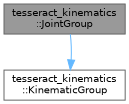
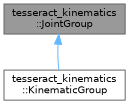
edge "tesseract_kinematics ::JointGroup" -> "tesseract_kinematics ::KinematicGroup": reversed
